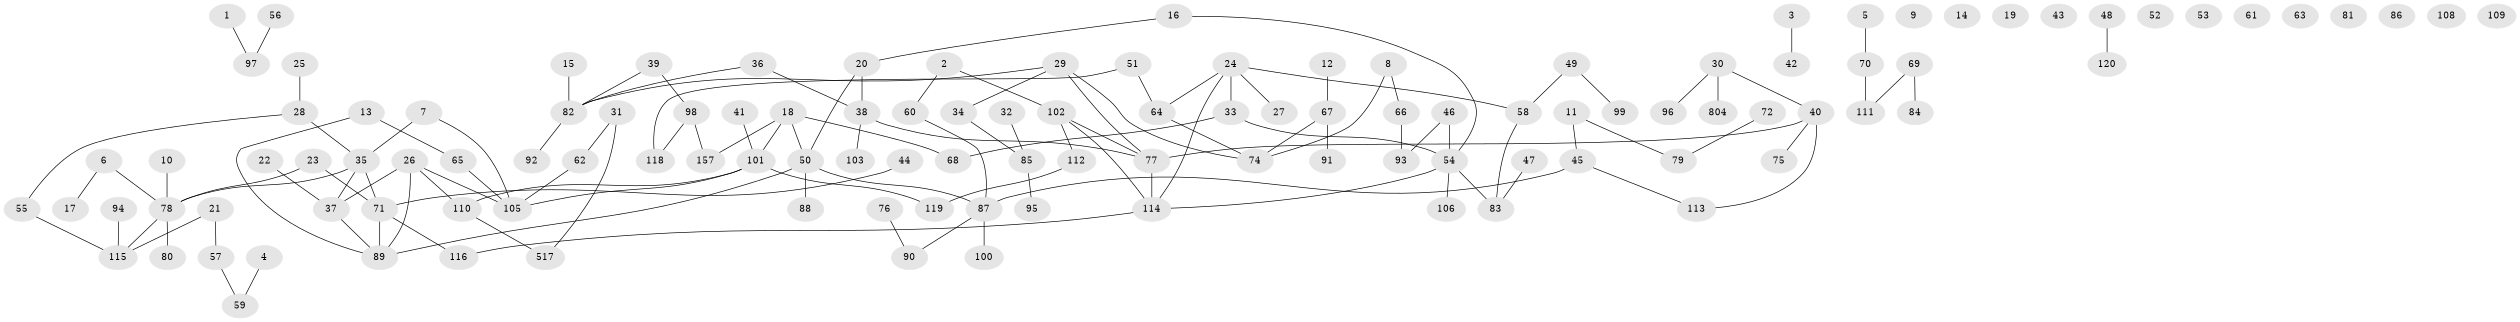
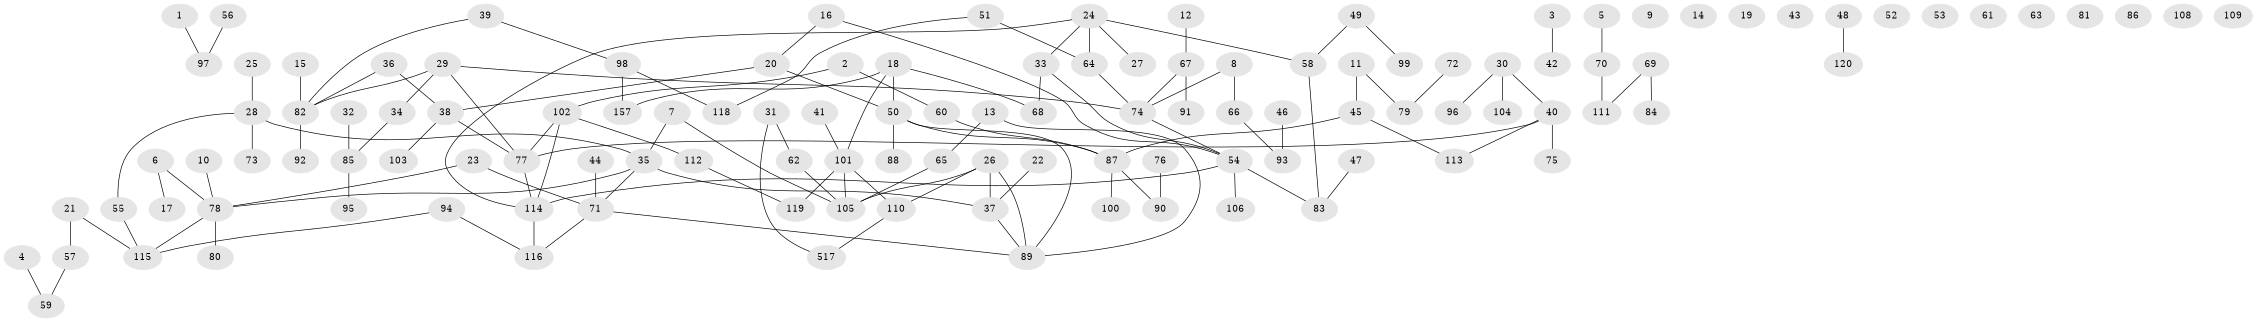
node "804": label "804" -> "104"
edge "46" -- "54": now "74" -- "54"
node "73": added
edge "94" -- "116": added
